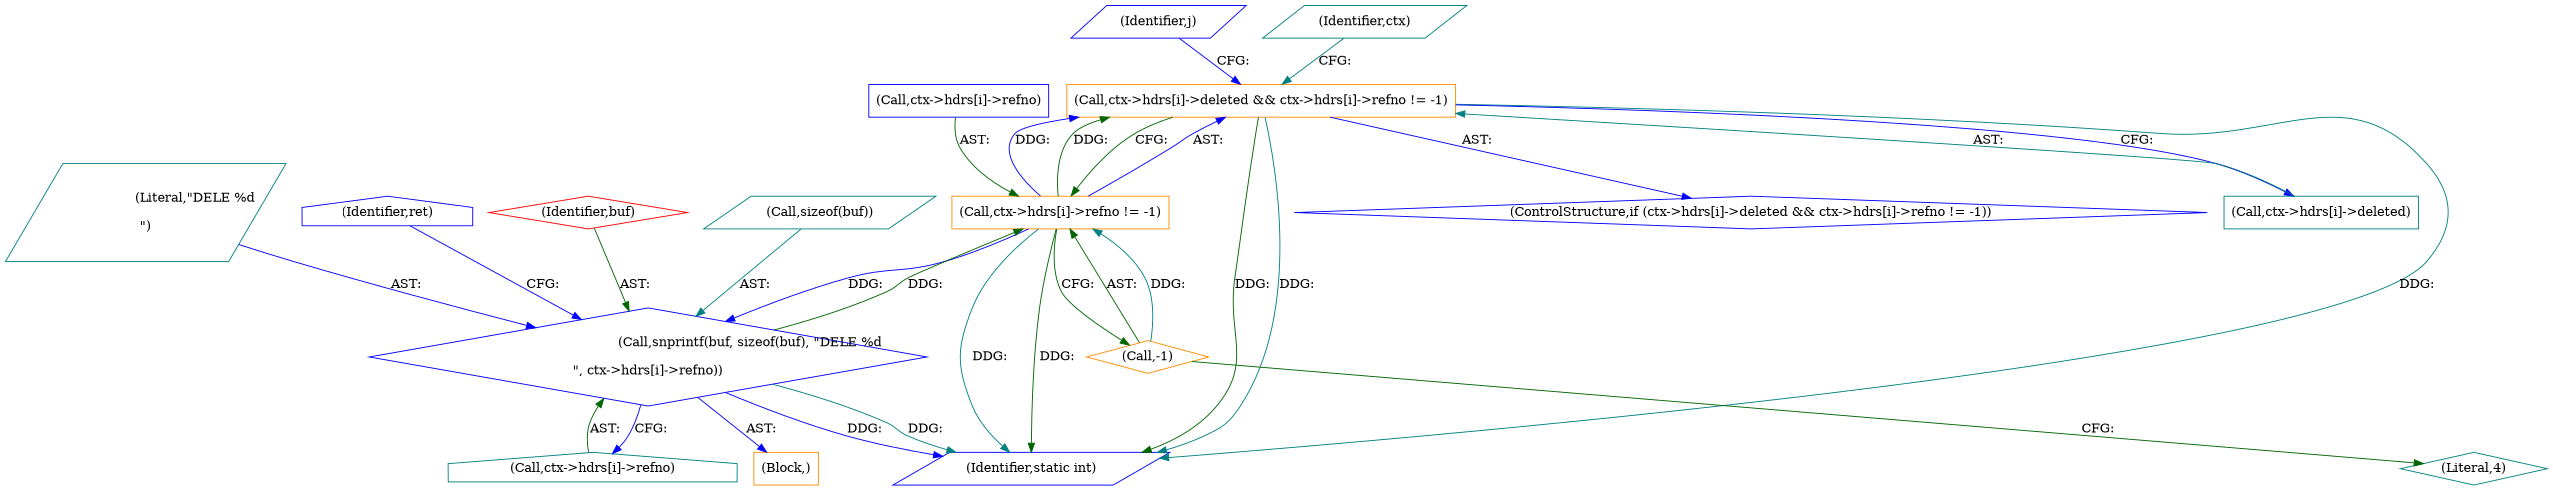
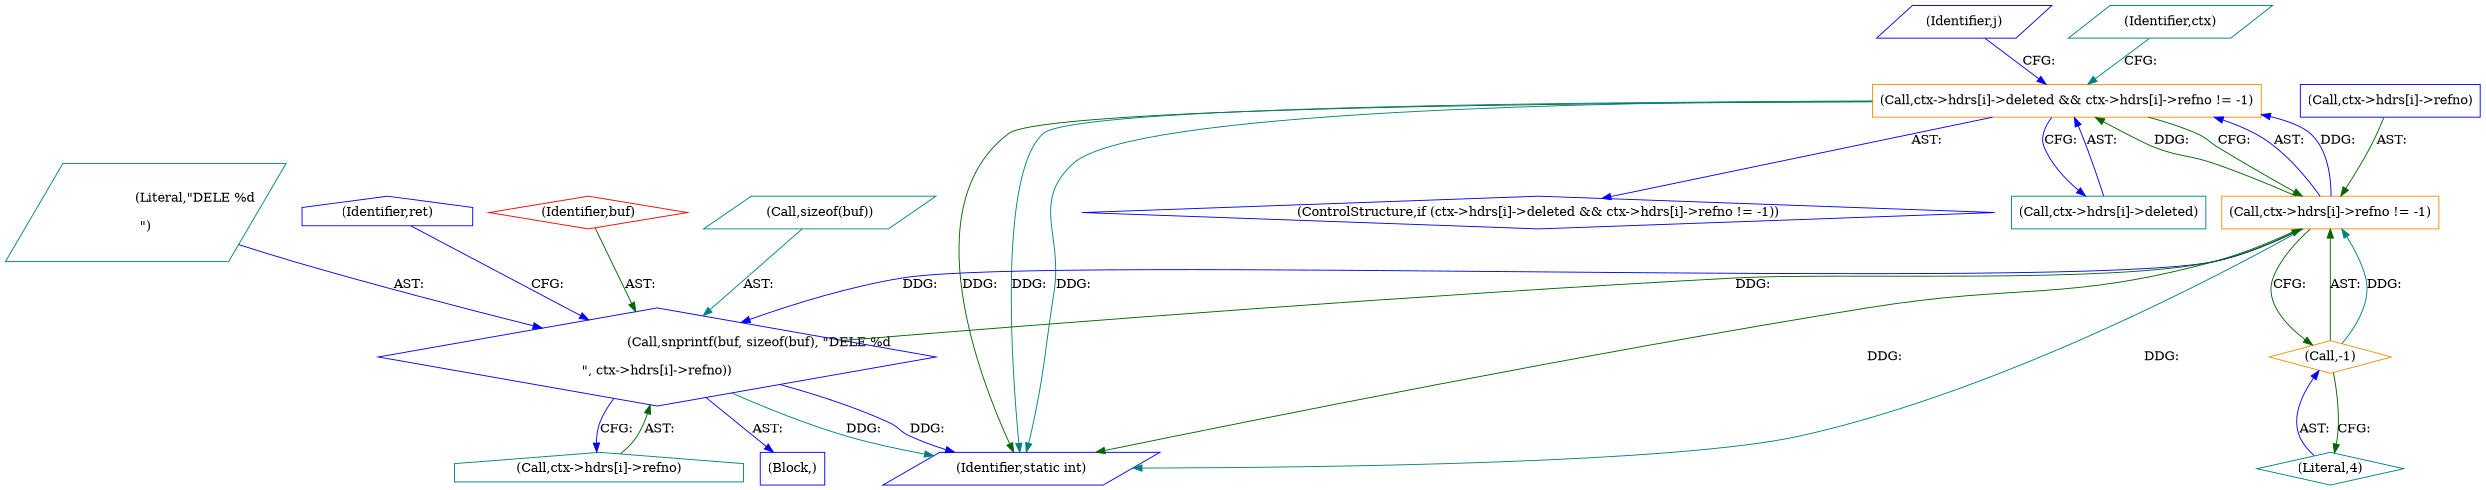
edge "(Call,ctx->hdrs[i]->deleted)" -> "(Call,ctx->hdrs[i]->deleted && ctx->hdrs[i]->refno != -1)": color teal -> blue
edge "(Literal,4)" -> "(Call,-1)": added, label "AST:"
node "(Block,)": color darkorange -> blue
